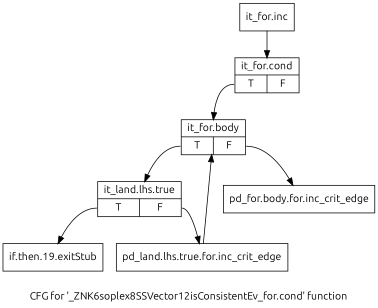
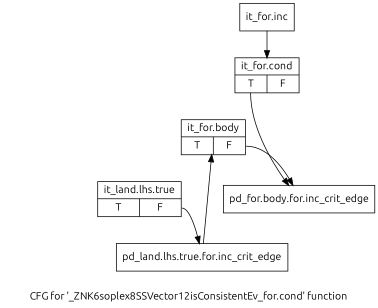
edge "it_for.cond" -> "it_for.body": now "it_for.cond" -> "pd_for.body.for.inc_crit_edge"
edge "it_for.body" -> "it_land.lhs.true": removed
node "if.then.19.exitStub": removed
